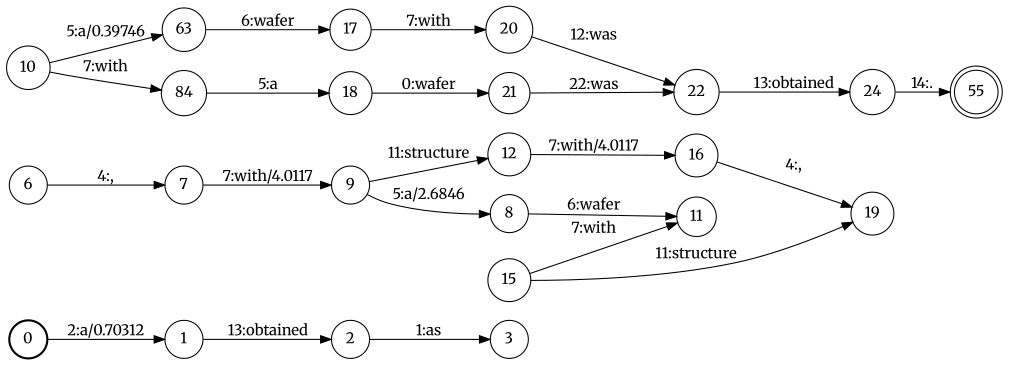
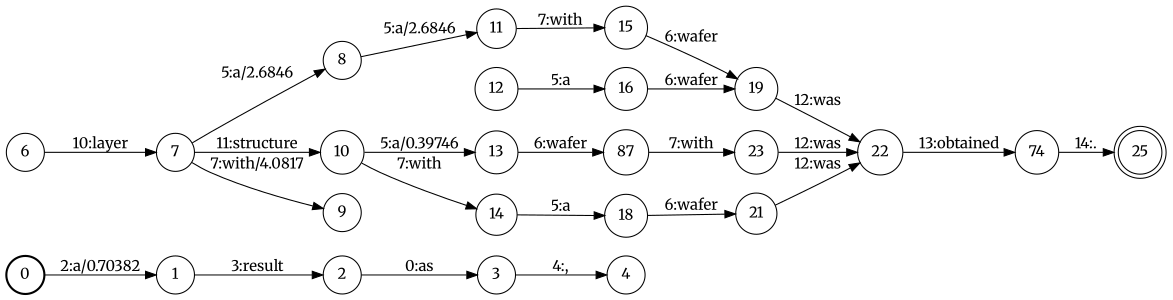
node "63": label "63" -> "13"
node "17": label "17" -> "87"
node "20": label "20" -> "23"
edge "18" -> "21": label "0:wafer" -> "6:wafer"
edge "21" -> "22": label "22:was" -> "12:was"
node "24": label "24" -> "74"
node "55": label "55" -> "25"
node "84": label "84" -> "14"
edge "19" -> "22": added, label "12:was"
edge "12" -> "16": label "7:with/4.0117" -> "5:a"
edge "7" -> "10": added, label "11:structure"
edge "16" -> "19": label "4:," -> "6:wafer"
edge "9" -> "12": removed, label "11:structure"
edge "6" -> "7": label "4:," -> "10:layer"
edge "7" -> "9": label "7:with/4.0117" -> "7:with/4.0817"
edge "8" -> "11": label "6:wafer" -> "5:a/2.6846"
edge "9" -> "8": now "7" -> "8"
edge "15" -> "11": reversed
edge "15" -> "19": label "11:structure" -> "6:wafer"
node "4": added
edge "0" -> "1": label "2:a/0.70312" -> "2:a/0.70382"
edge "1" -> "2": label "13:obtained" -> "3:result"
edge "2" -> "3": label "1:as" -> "0:as"
